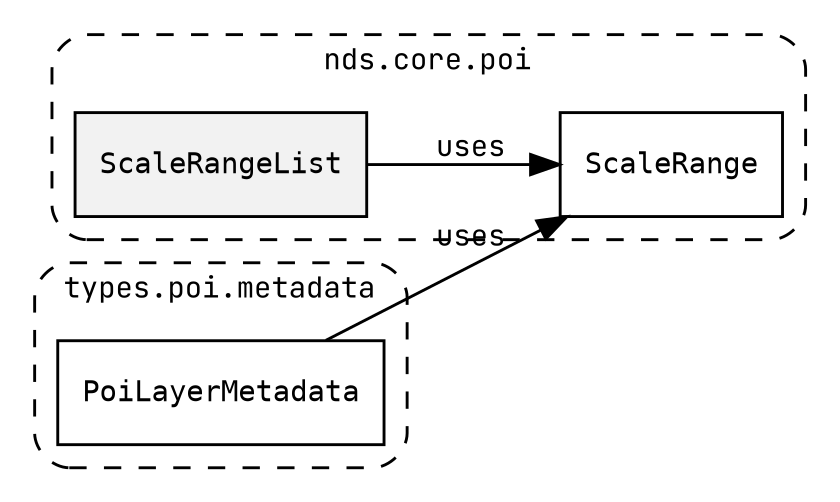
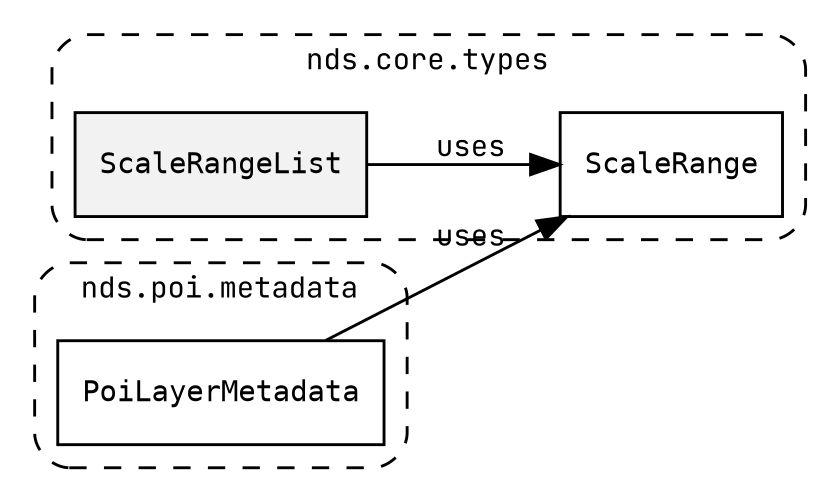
cluster "nds.core.poi": label "nds.core.poi" -> "nds.core.types"
cluster "types.poi.metadata": label "types.poi.metadata" -> "nds.poi.metadata"
